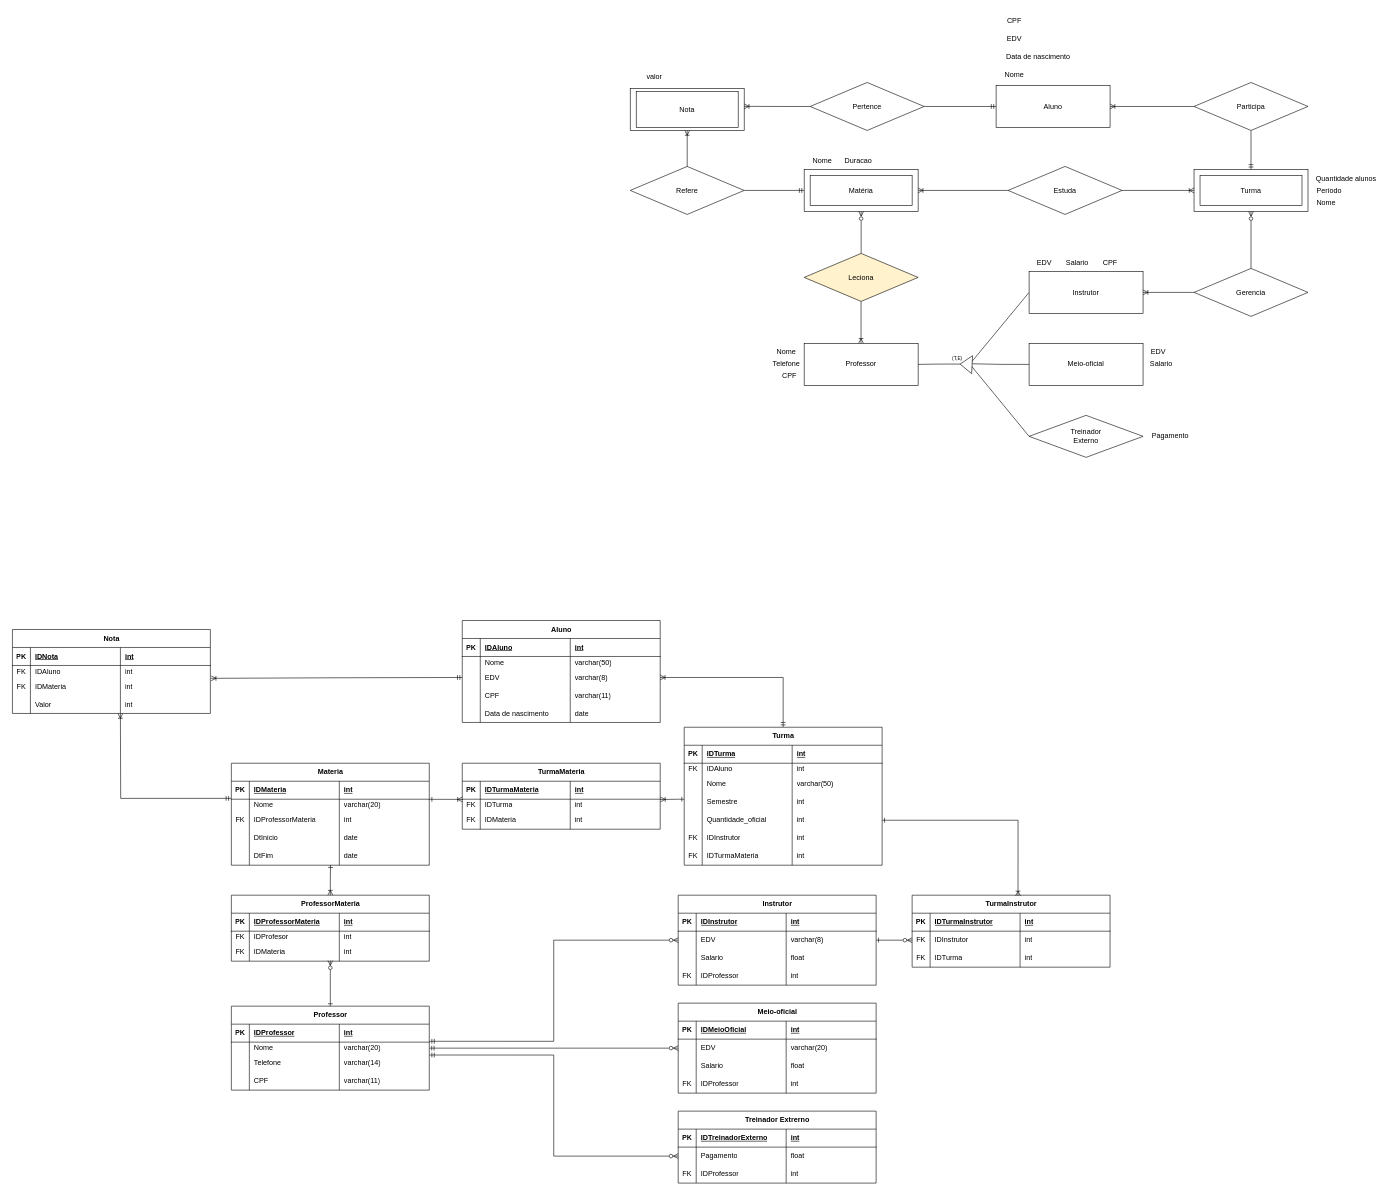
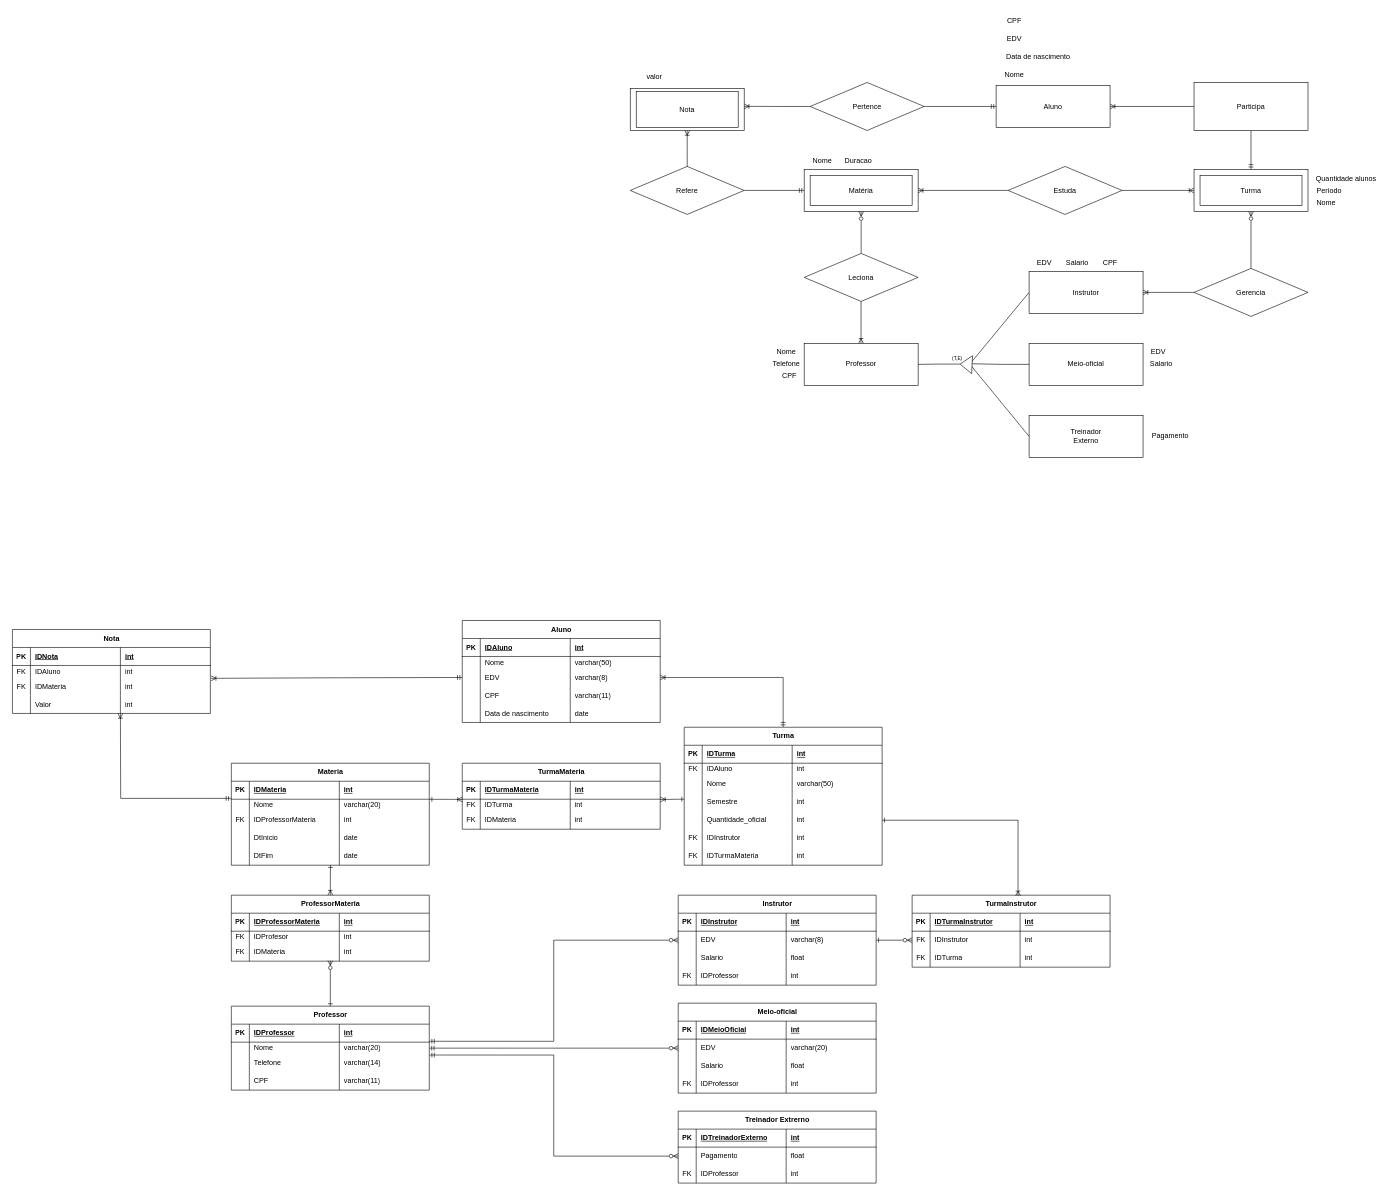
node "Participa": shape diamond -> rectangle
node "Leciona": fillcolor #fff2cc -> #ffffff
node "Treinador Externo": shape diamond -> rectangle
